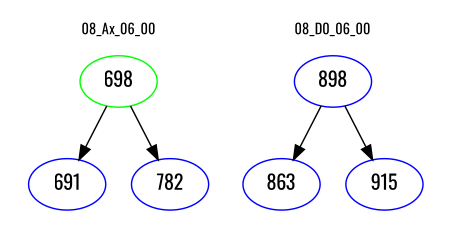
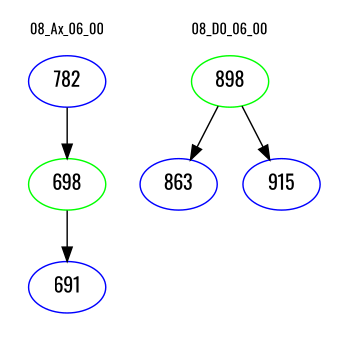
node "898": color blue -> green
edge "698" -> "782": reversed
